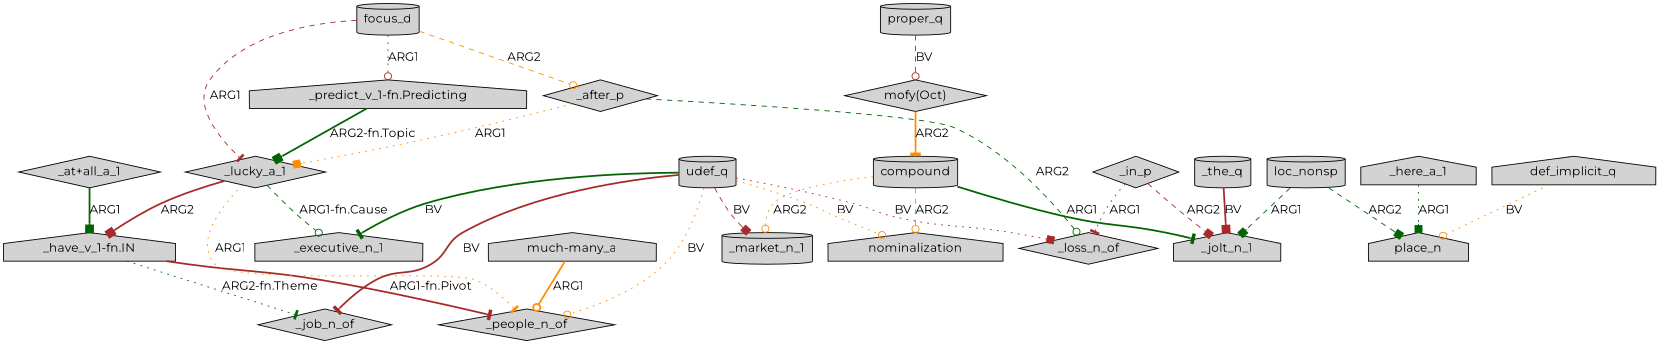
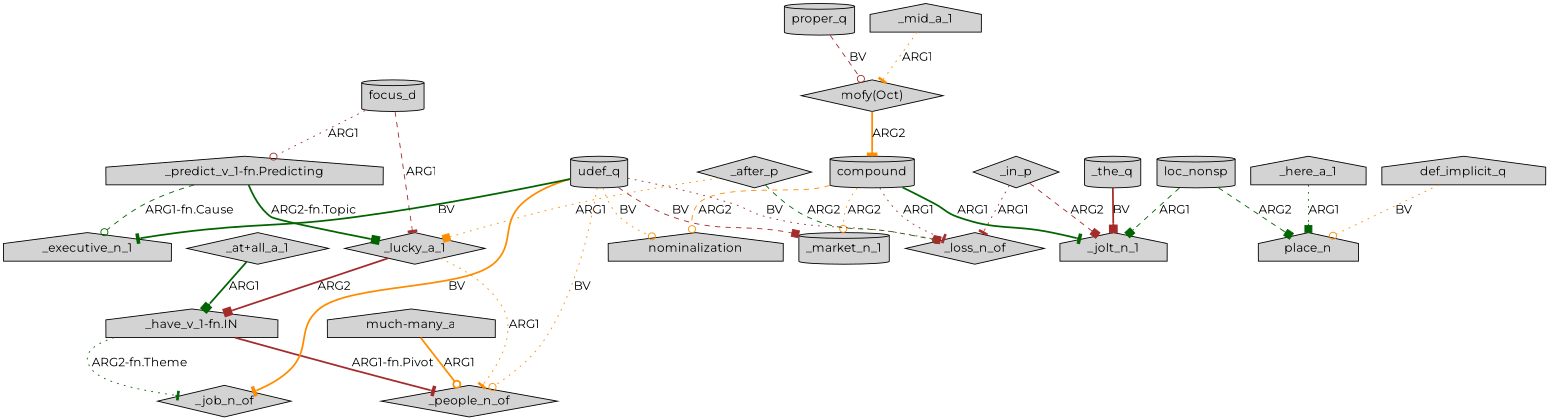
node "_mid_a_1": added
edge "focus_d" -> "_after_p": removed, label "ARG2"
edge "_lucky_a_1" -> "_executive_n_1": now "_predict_v_1-fn.Predicting" -> "_executive_n_1"
edge "udef_q" -> "_job_n_of": color brown -> darkorange
edge "compound" -> "_loss_n_of": added, label "ARG1"
